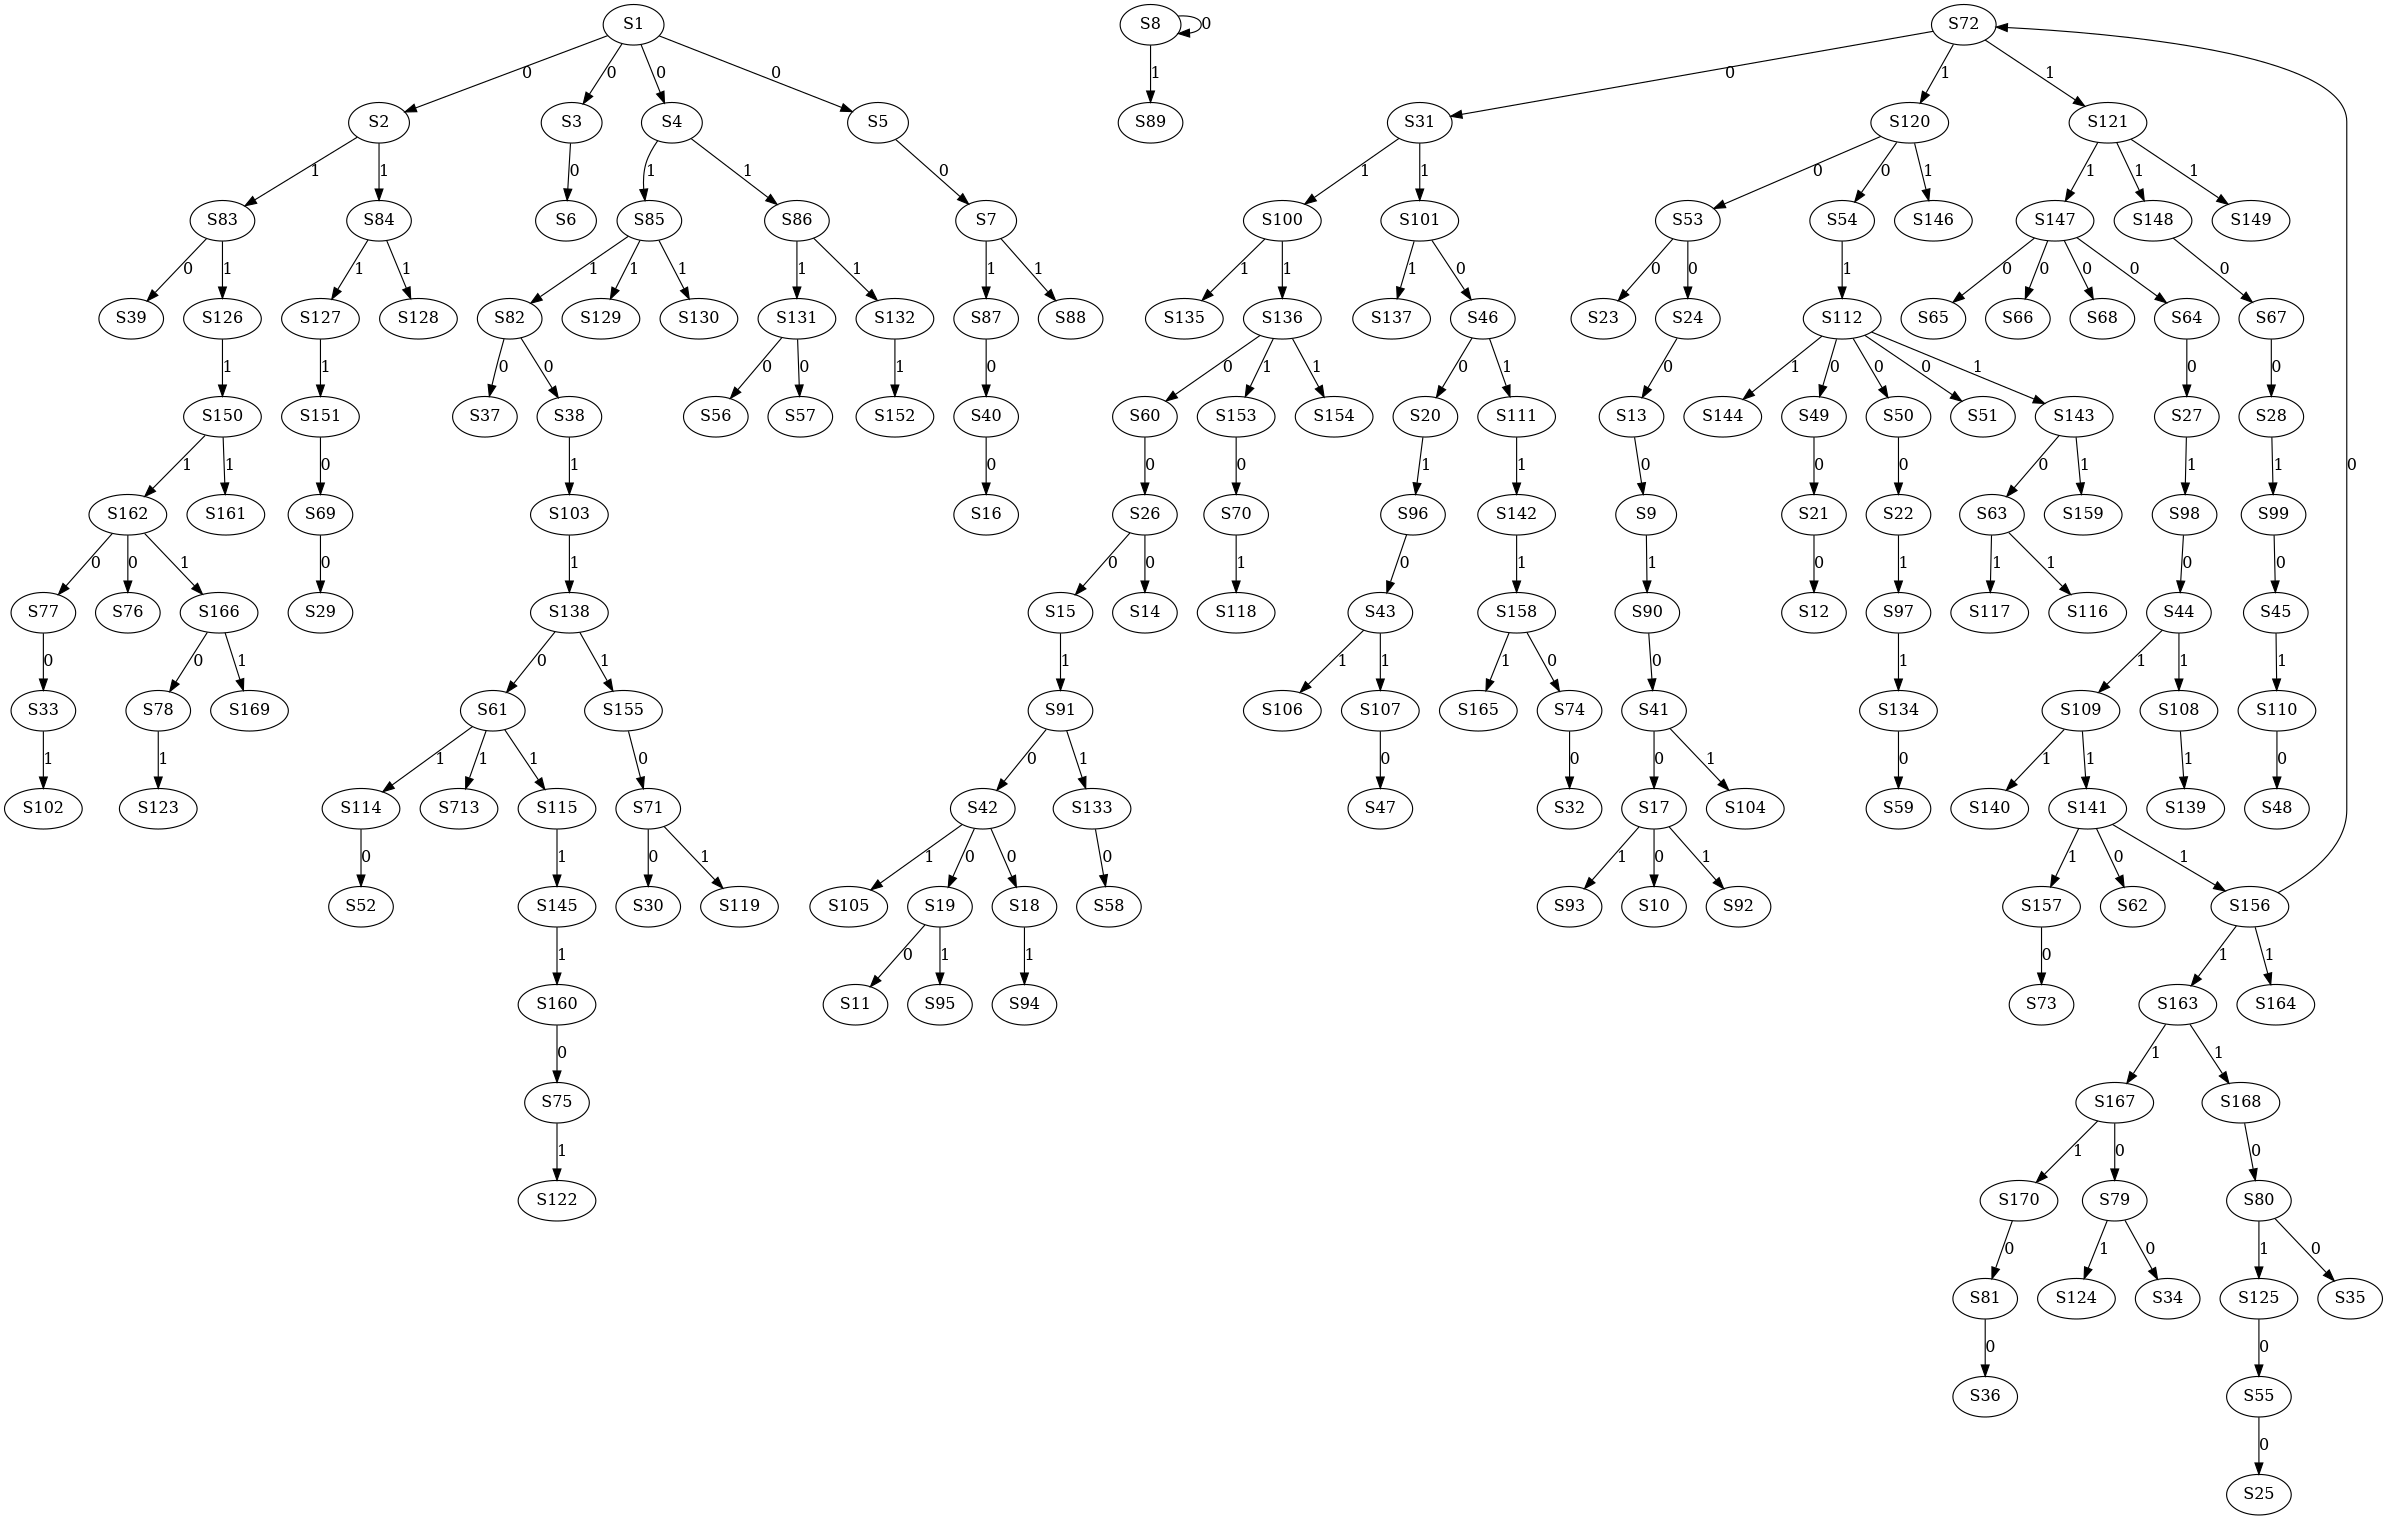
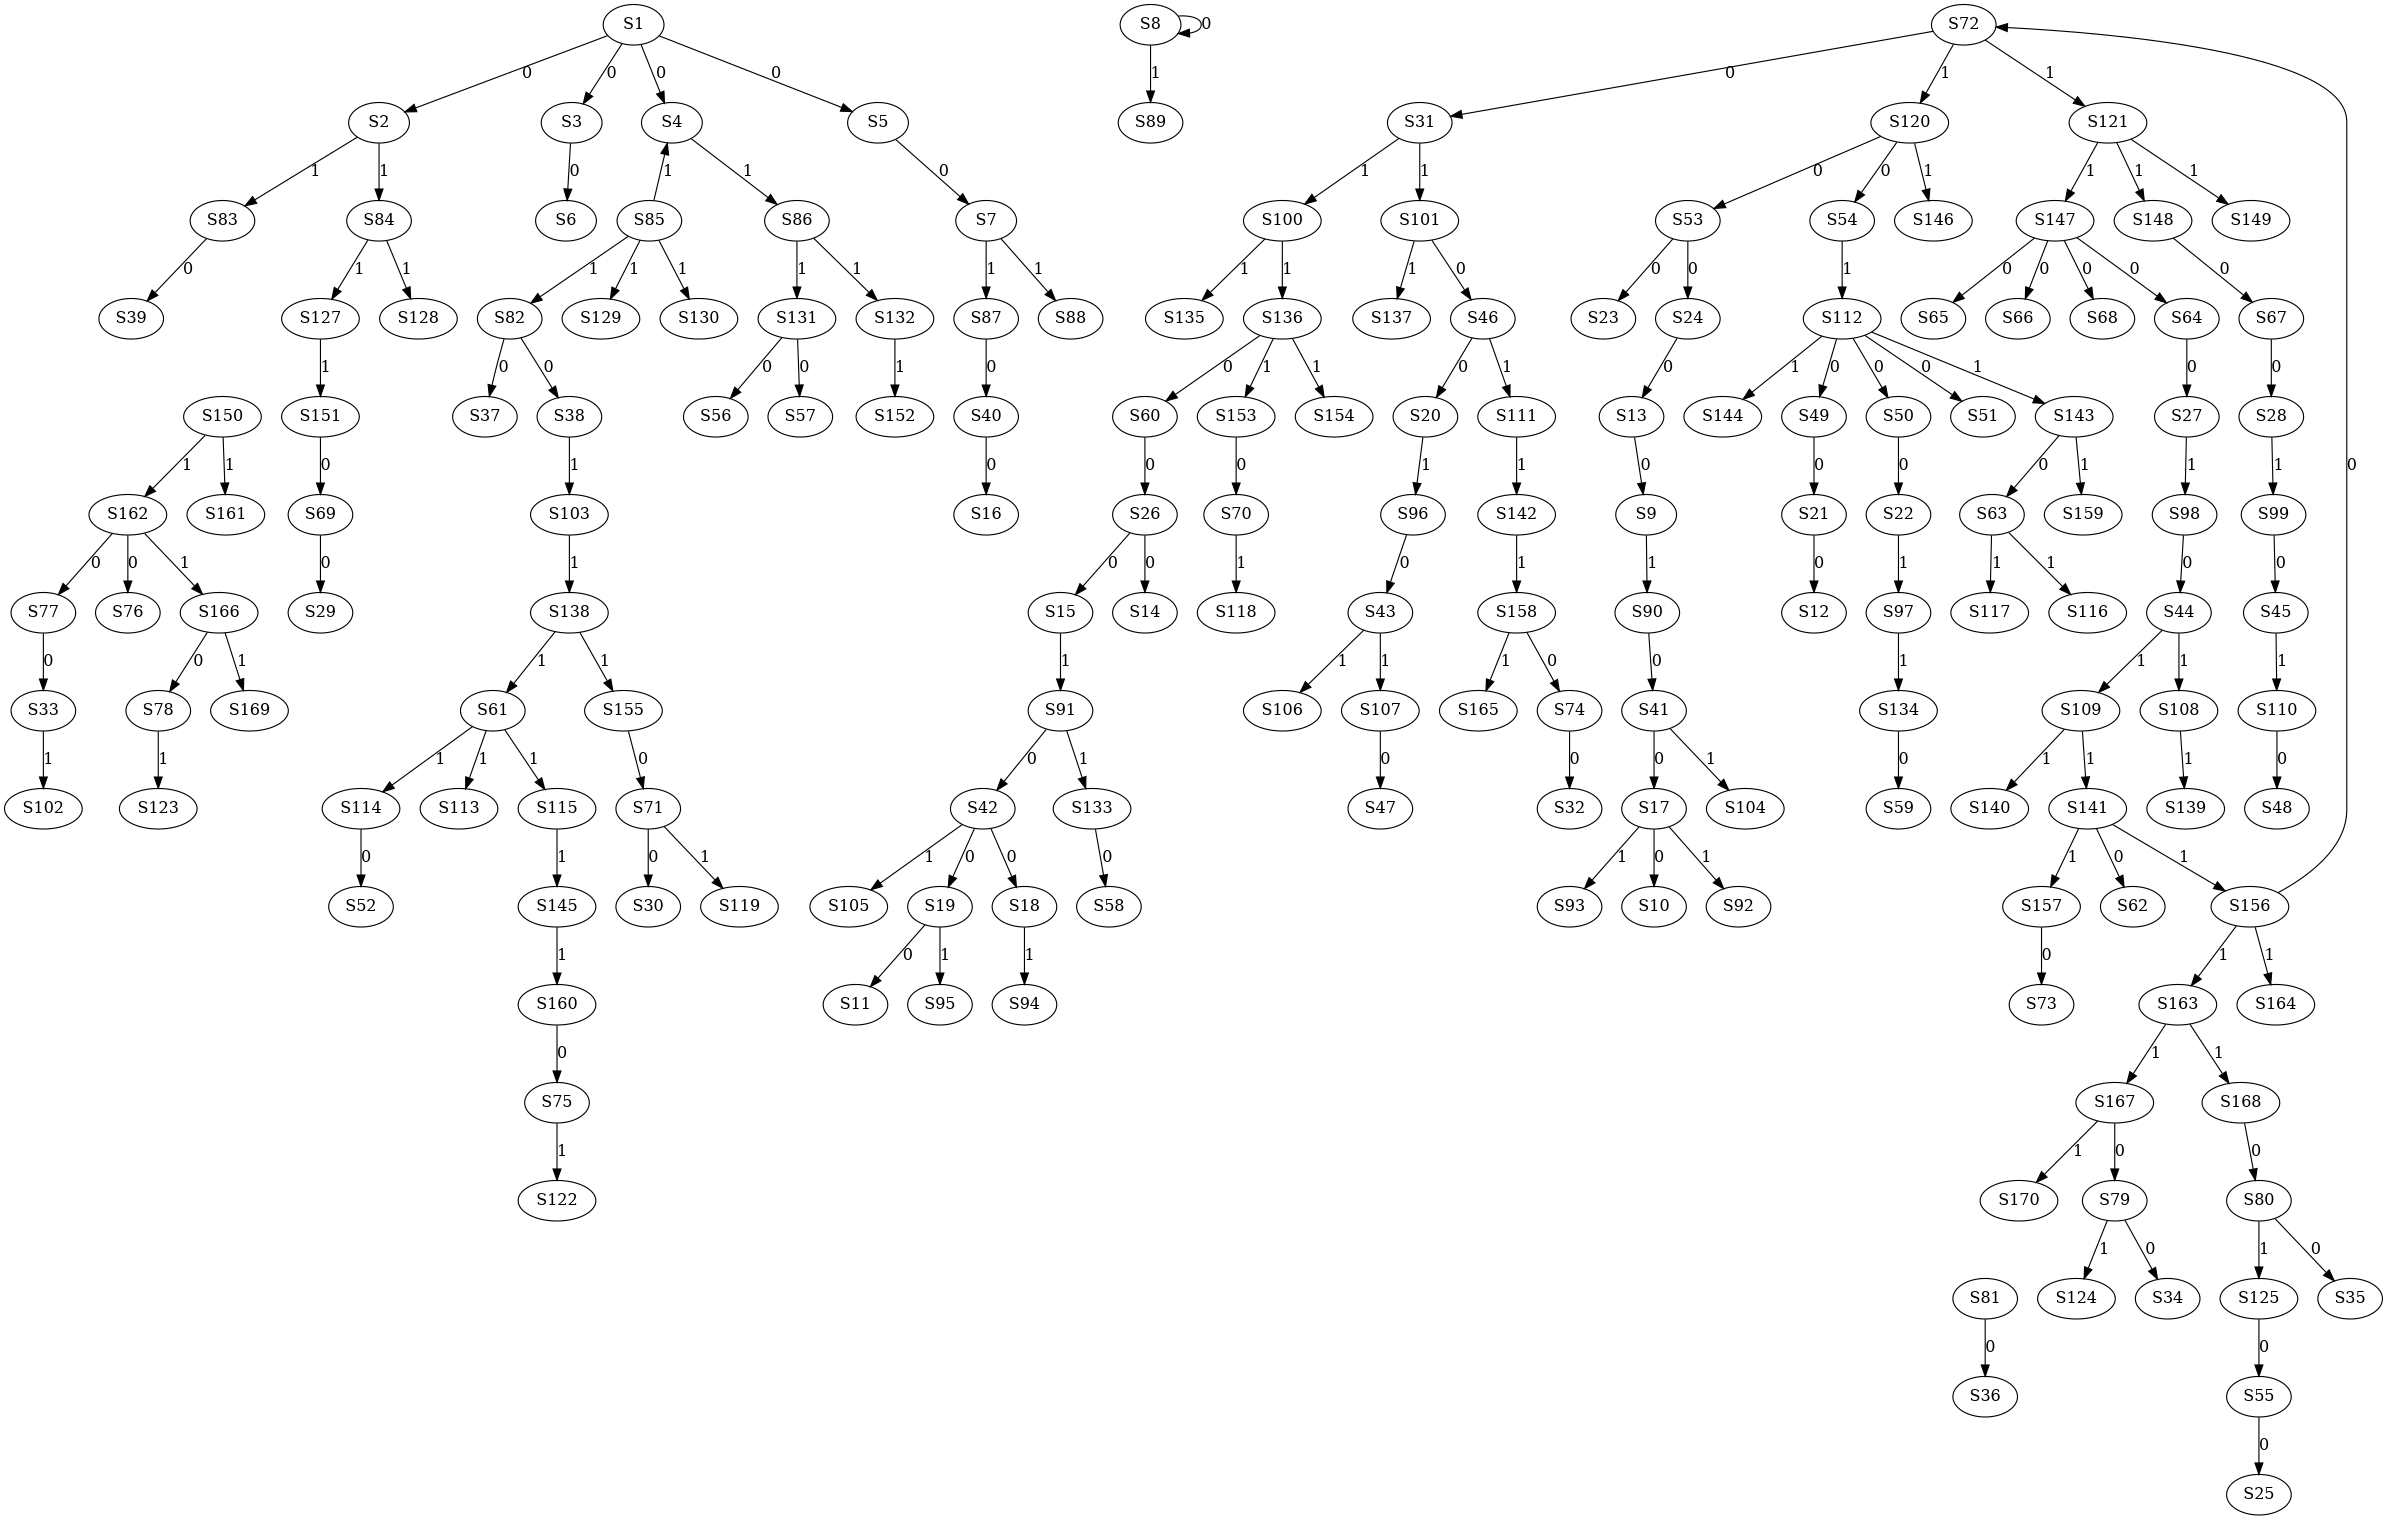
edge "S4" -> "S85": reversed
node "S126": removed
edge "S138" -> "S61": label "0" -> "1"
node "S713": label "S713" -> "S113"
edge "S170" -> "S81": removed, label "0"
